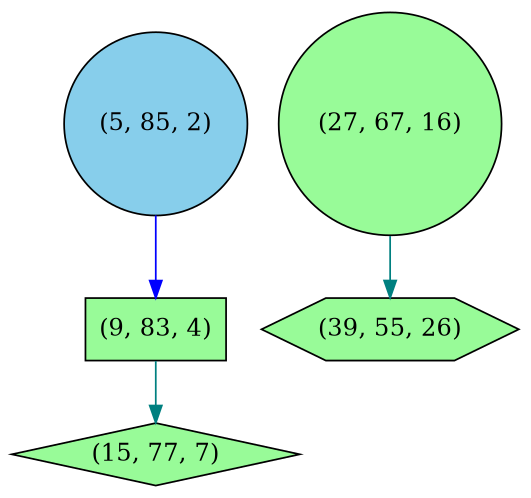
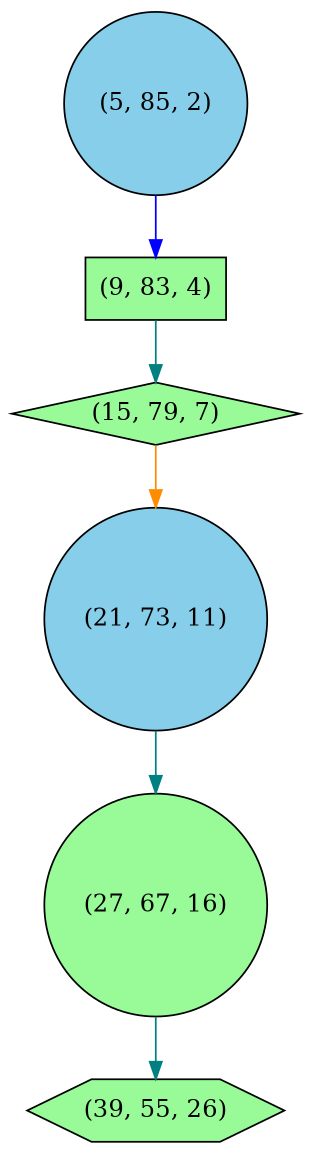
node "(15, 77, 7)": label "(15, 77, 7)" -> "(15, 79, 7)"
node "(21, 73, 11)": added
